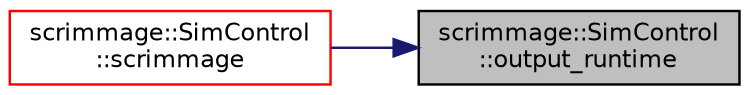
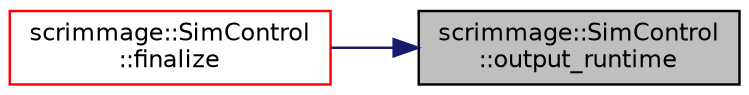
node "scrimmage::SimControl ::scrimmage": label "scrimmage::SimControl ::scrimmage" -> "scrimmage::SimControl ::finalize"
